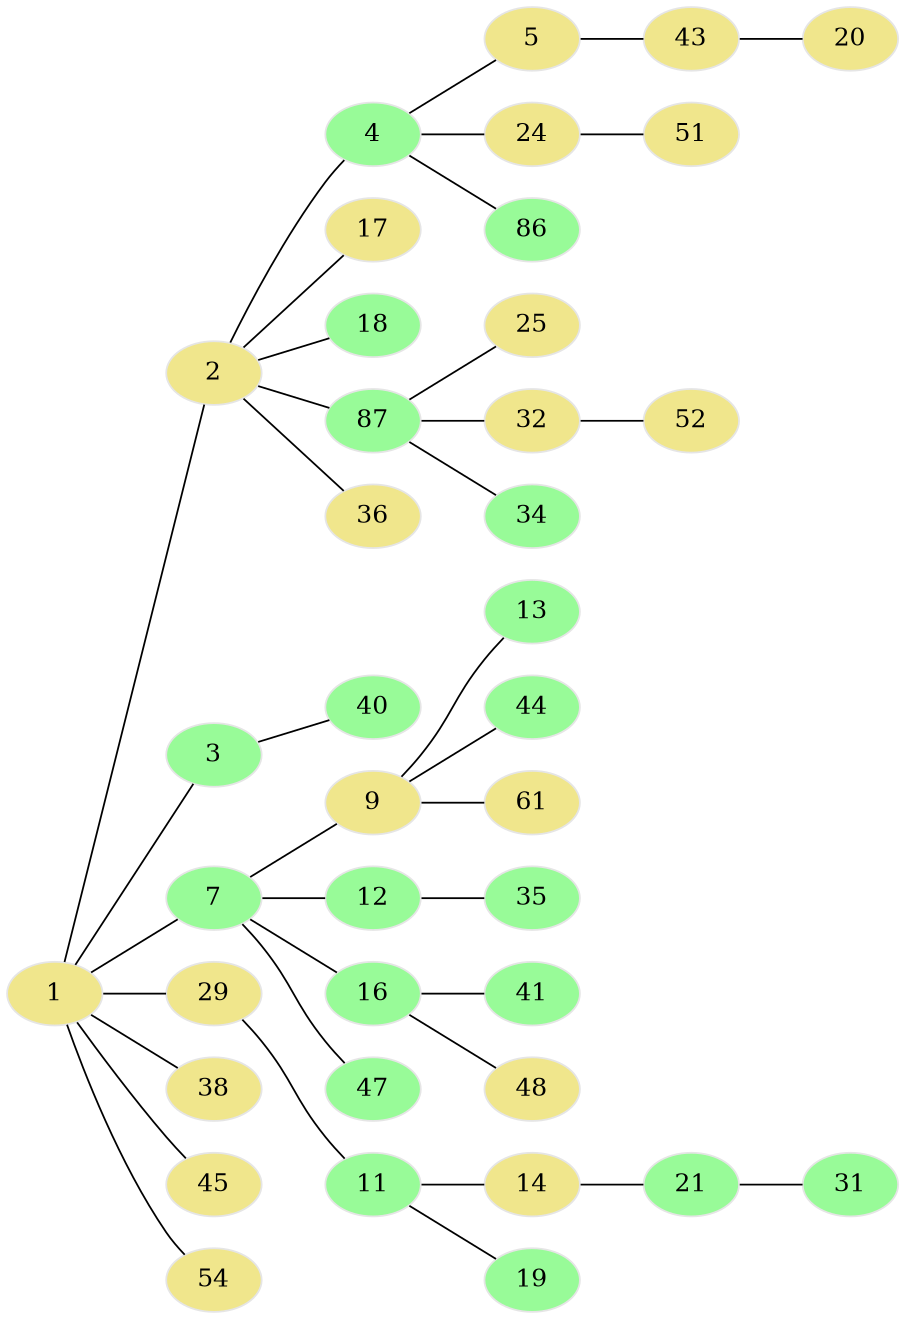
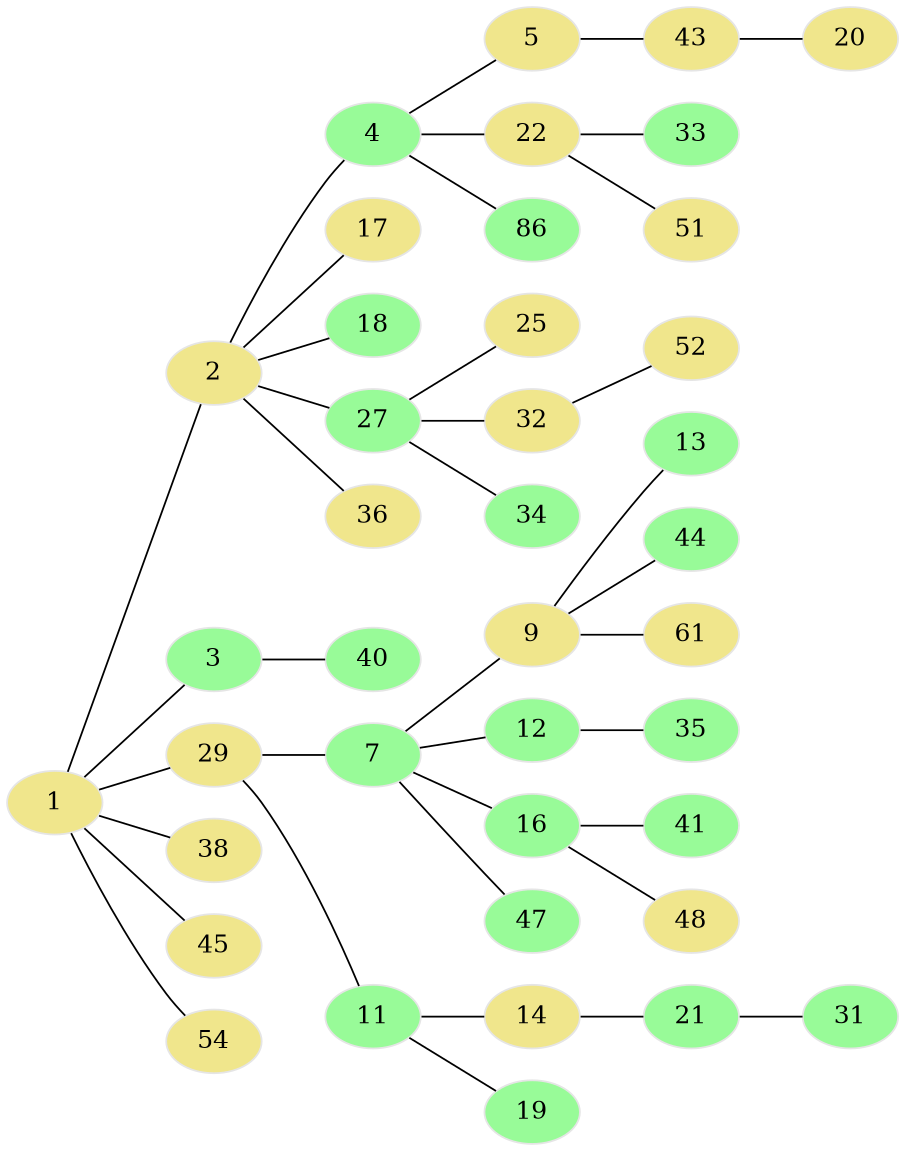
node "24": label "24" -> "22"
node "33": added
node "87": label "87" -> "27"
edge "7" -- "1": now "7" -- "29"
